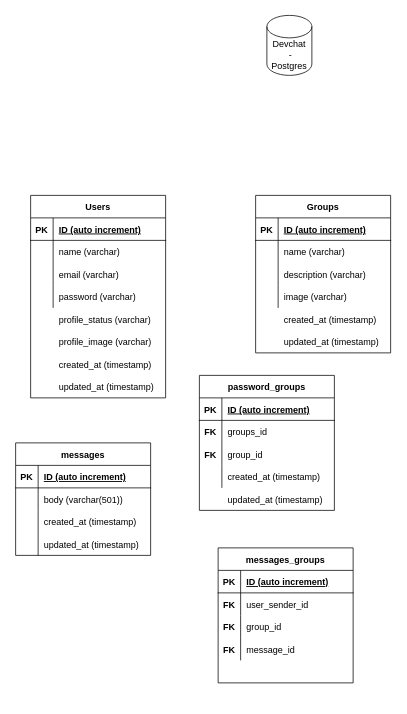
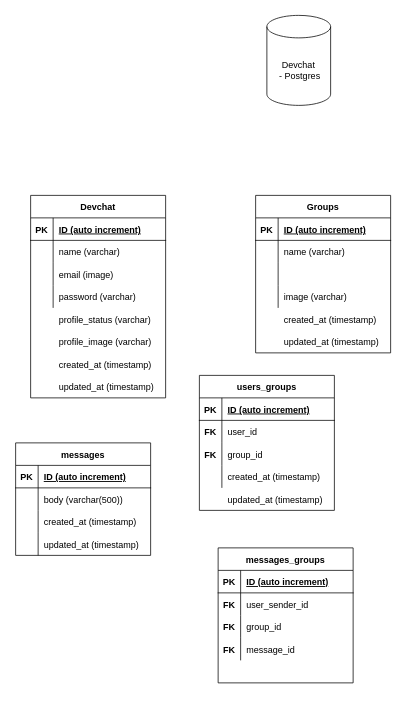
node "Devchat - Postgres": size 45x60 -> 64x90
node "Users": label "Users" -> "Devchat"
node "description (varchar)": removed
node "email (varchar)": label "email (varchar)" -> "email (image)"
node "password_groups": label "password_groups" -> "users_groups"
node "groups_id": label "groups_id" -> "user_id"
node "body (varchar(501))": label "body (varchar(501))" -> "body (varchar(500))"
